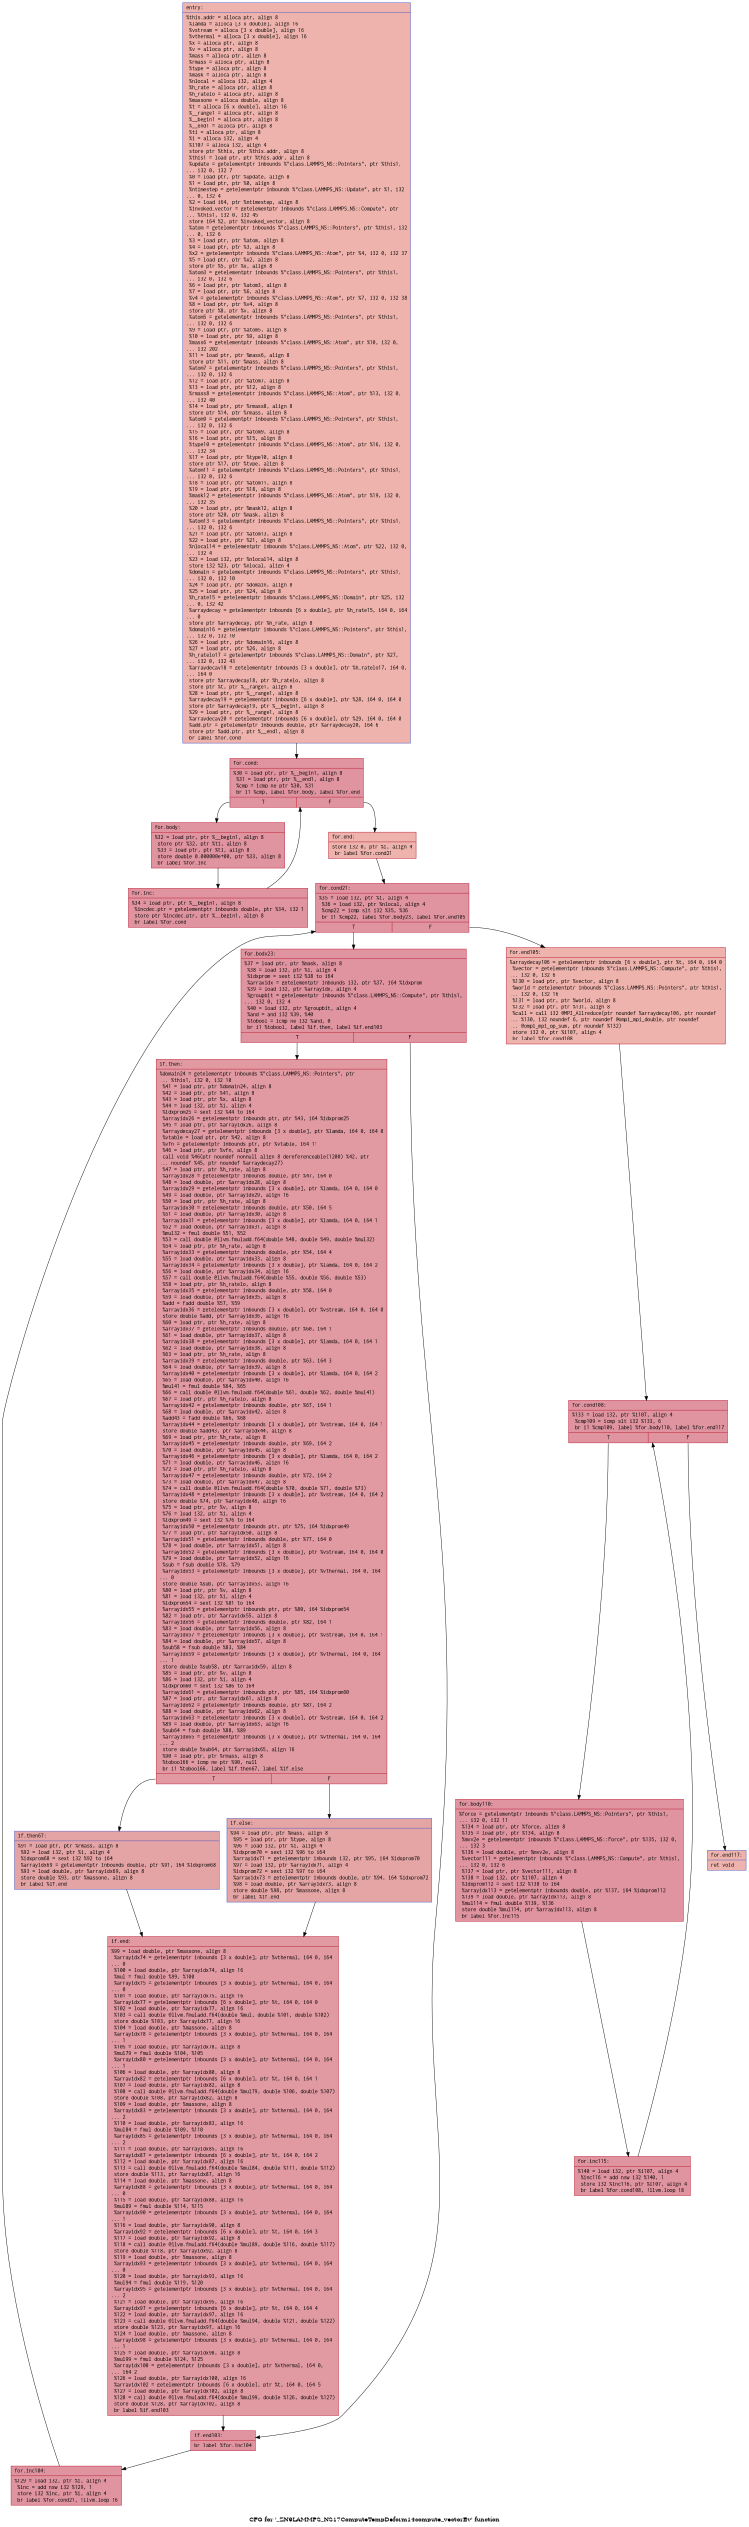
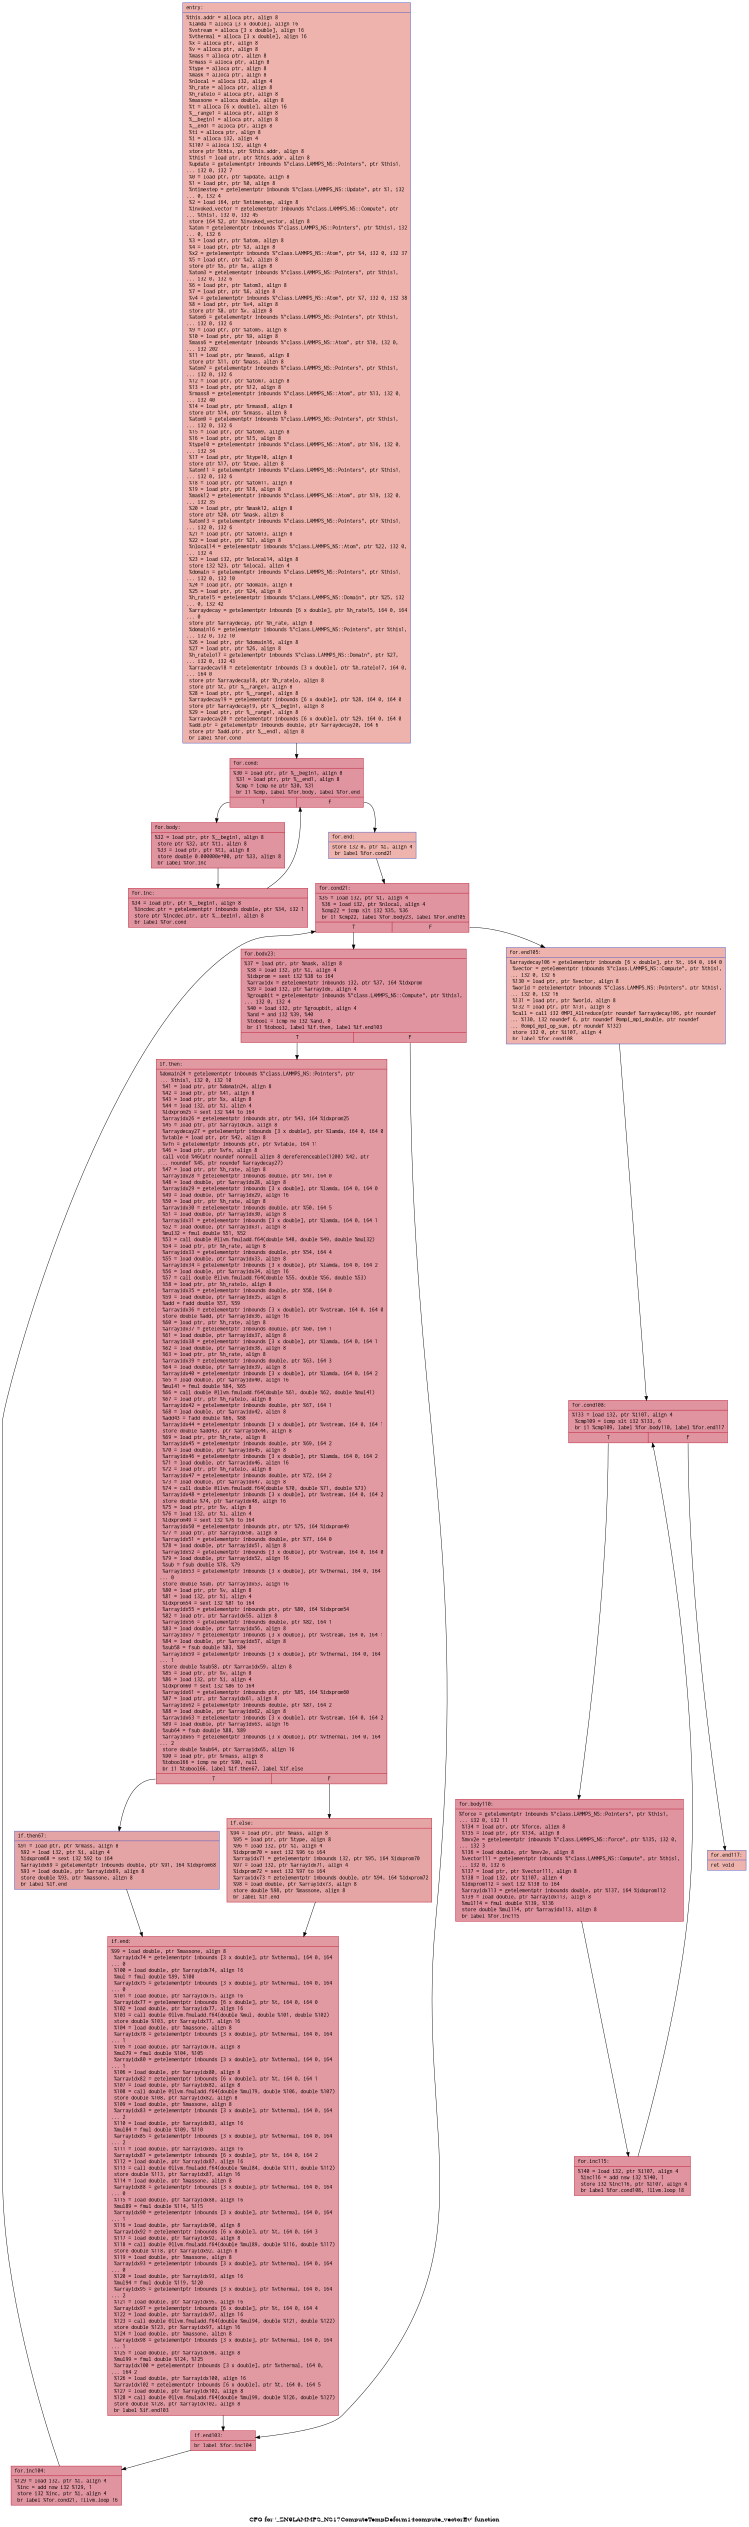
node "for.end:": color #b70d28ff -> #3d50c3ff
node "for.end105:": color #b70d28ff -> #3d50c3ff
node "if.else:": color #3d50c3ff -> #b70d28ff
